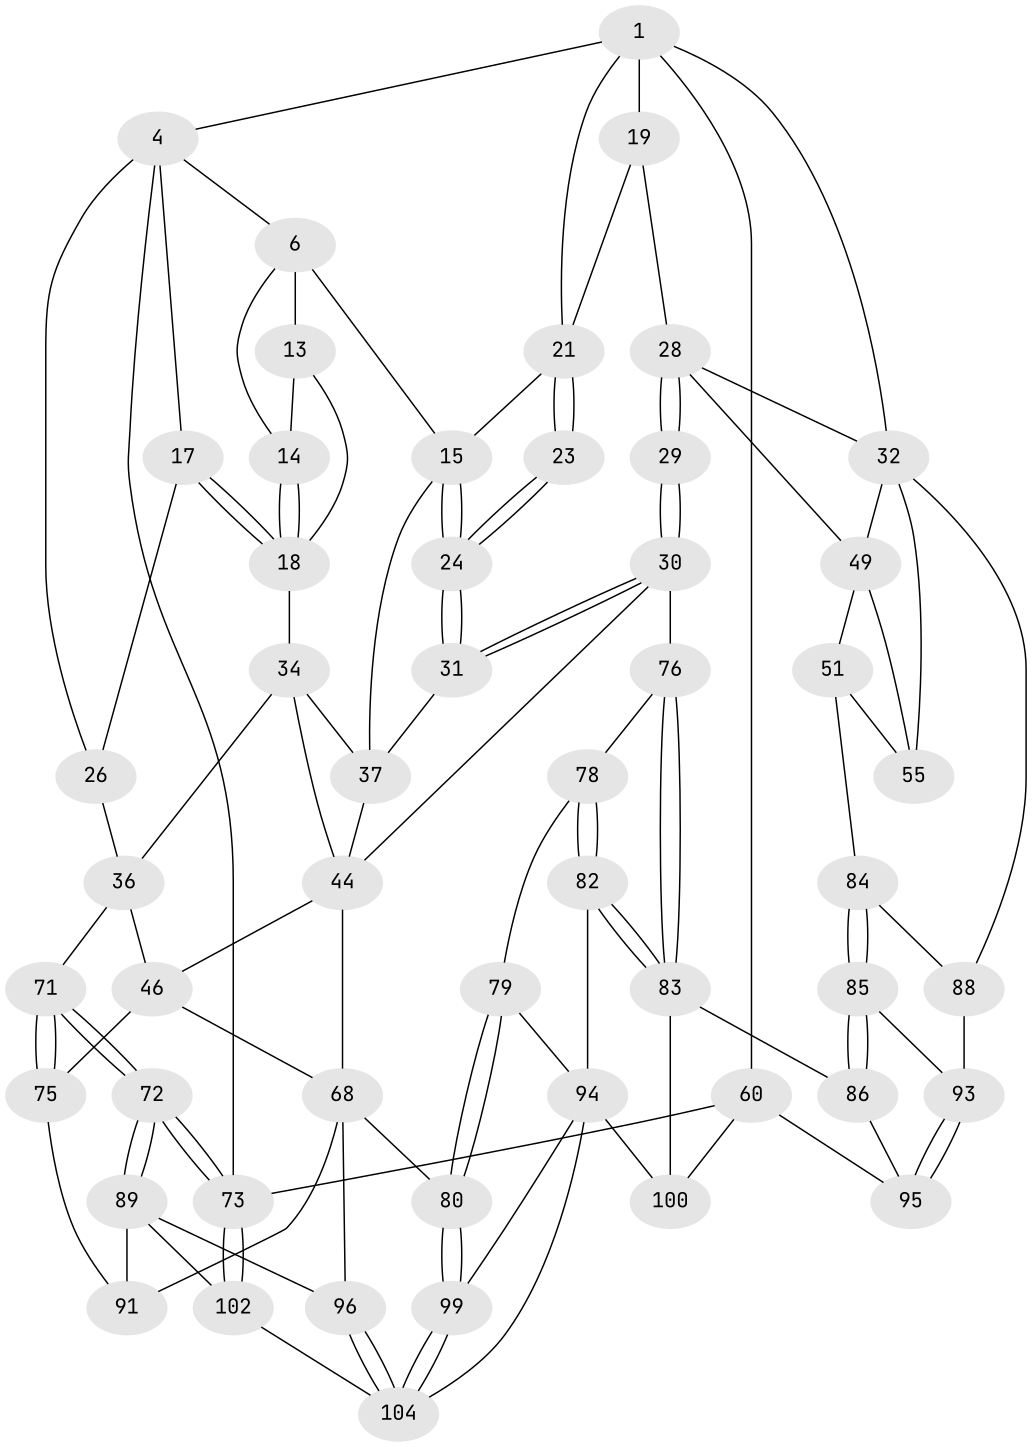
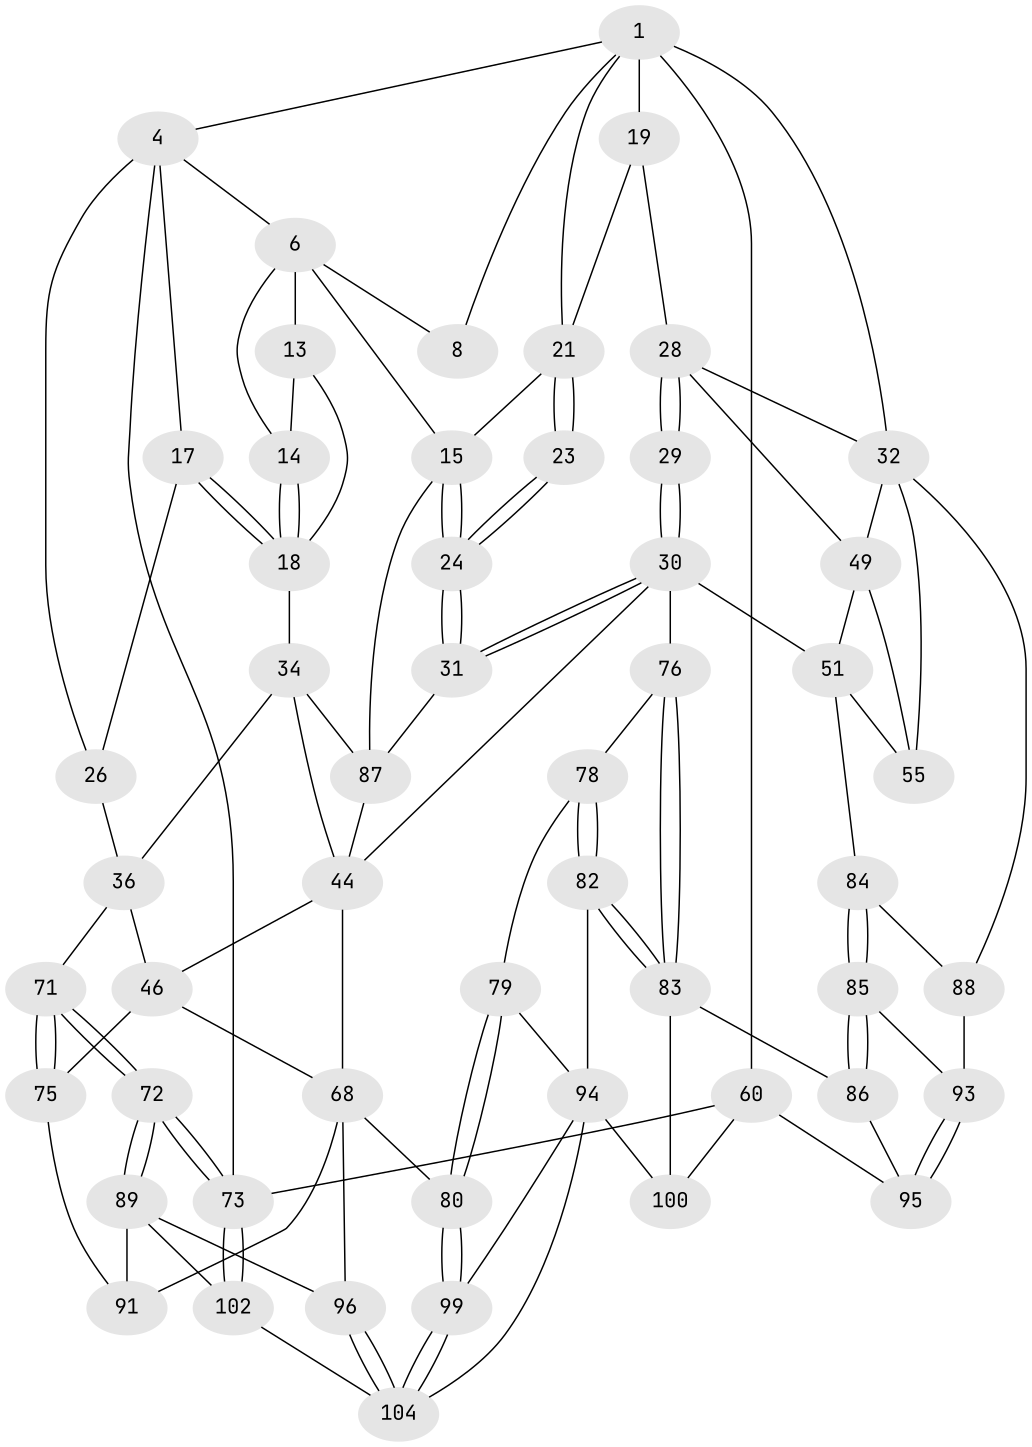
node "8": added
edge "30" -- "51": added
node "37": label "37" -> "87"
